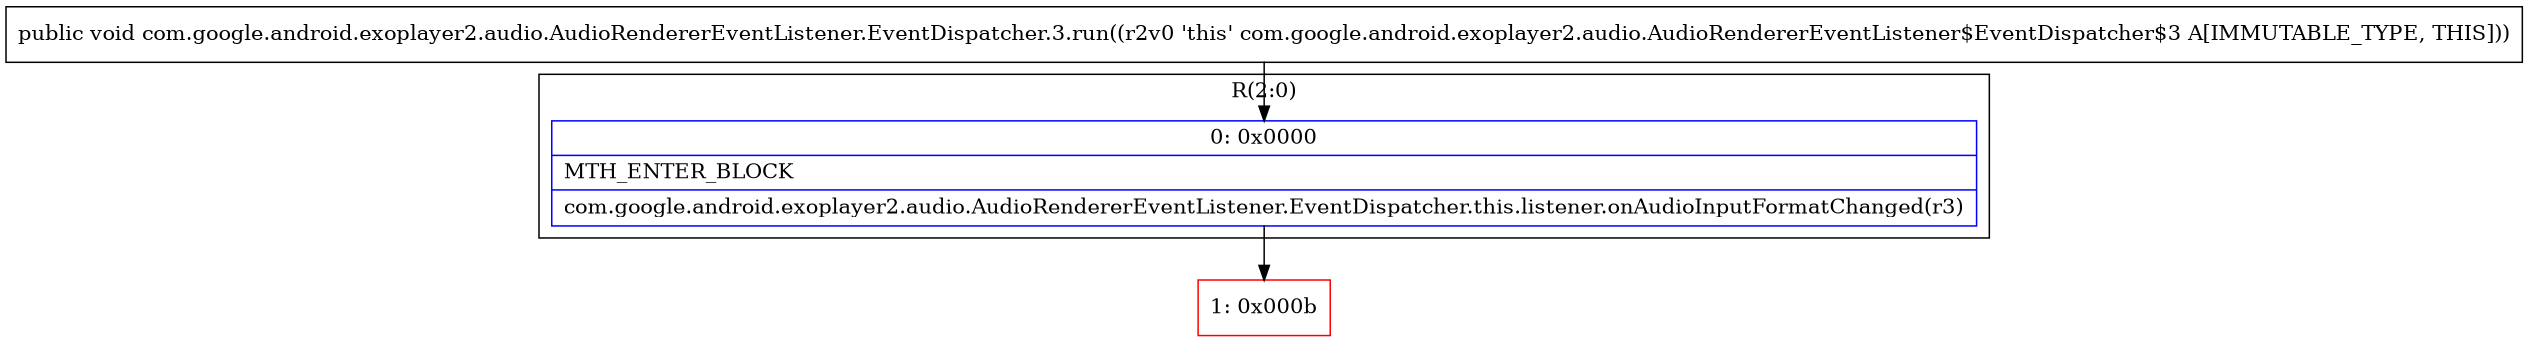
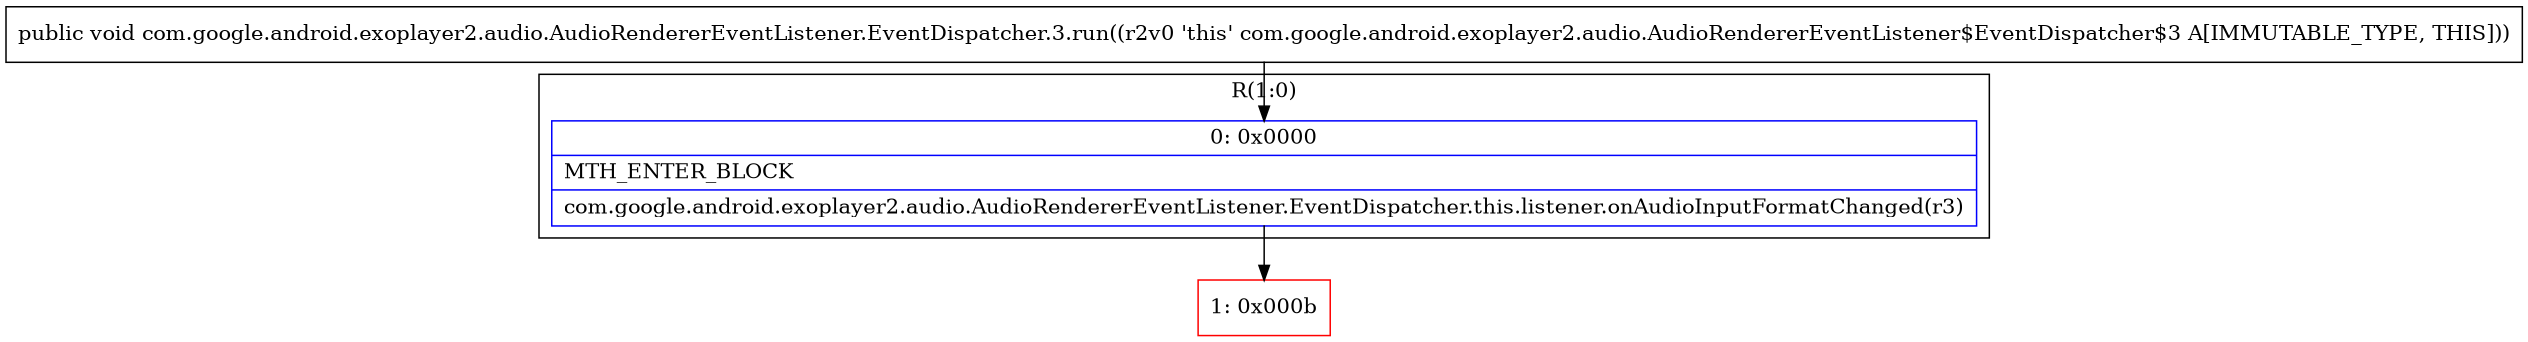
cluster "R(2:0)": label "R(2:0)" -> "R(1:0)"
